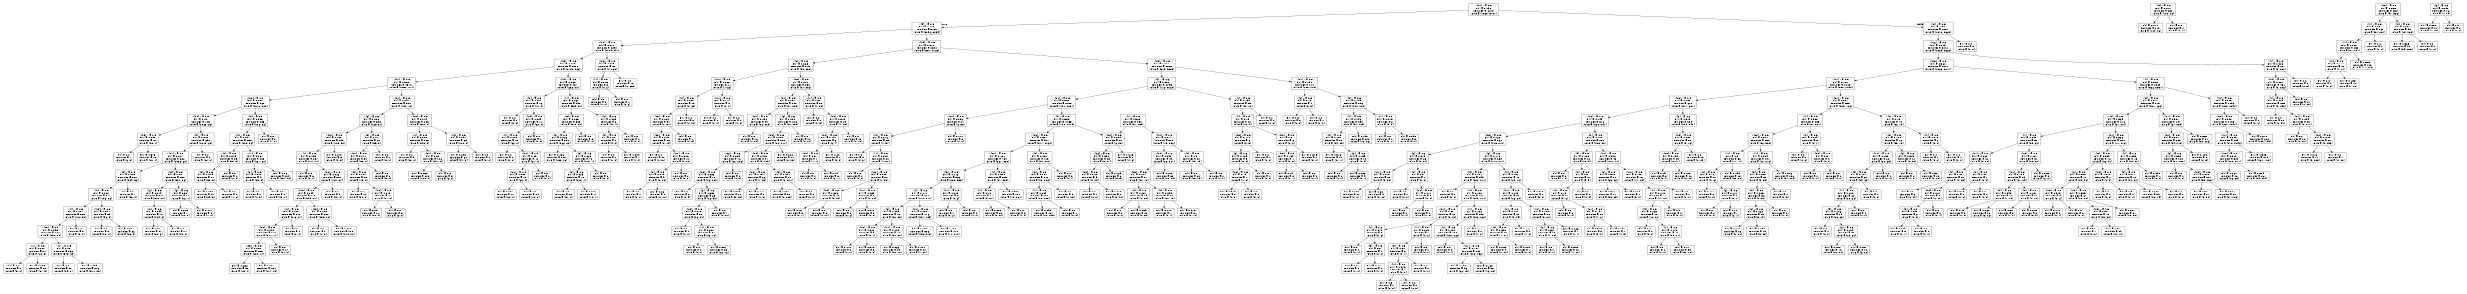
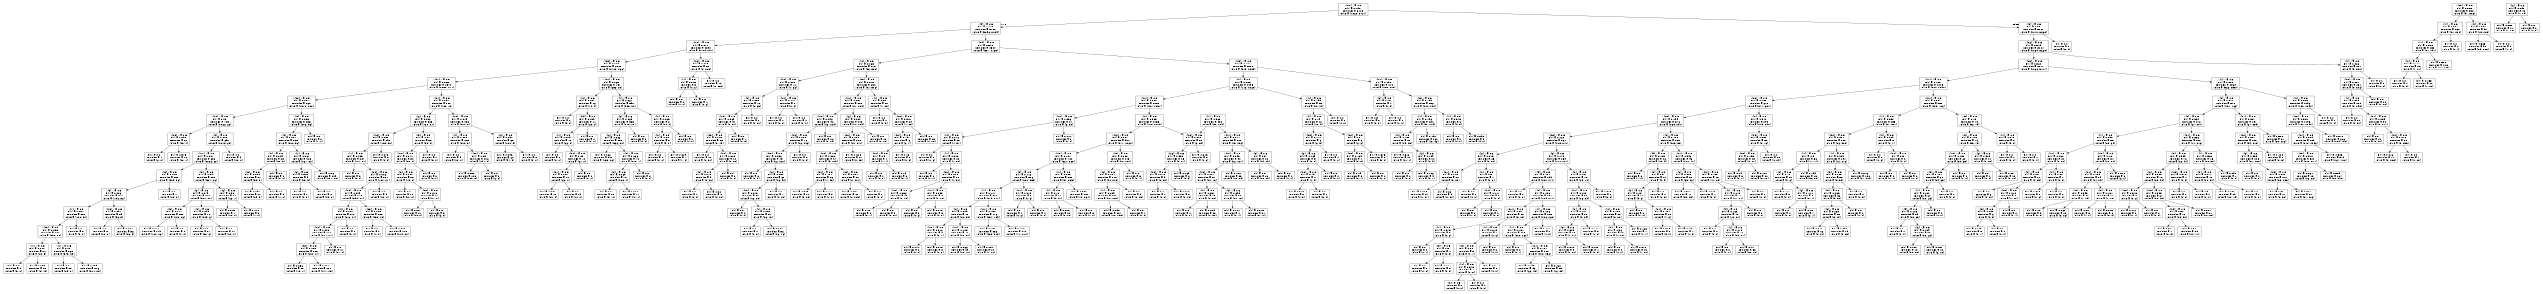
edge "X[22] <= 0.5 gini = 0.132 samples = 108 value = [11, 144]" -> "X[16] <= 0.5 gini = 0.228 samples = 76 value = [16, 106]": now "X[22] <= 0.5 gini = 0.196 samples = 92 value = [16, 129]" -> "X[16] <= 0.5 gini = 0.228 samples = 76 value = [16, 106]"
edge "X[6] <= 0.5 gini = 0.079 samples = 321 value = [511, 22]" -> "X[5] <= 0.5 gini = 0.074 samples = 250 value = [402, 16]": added
